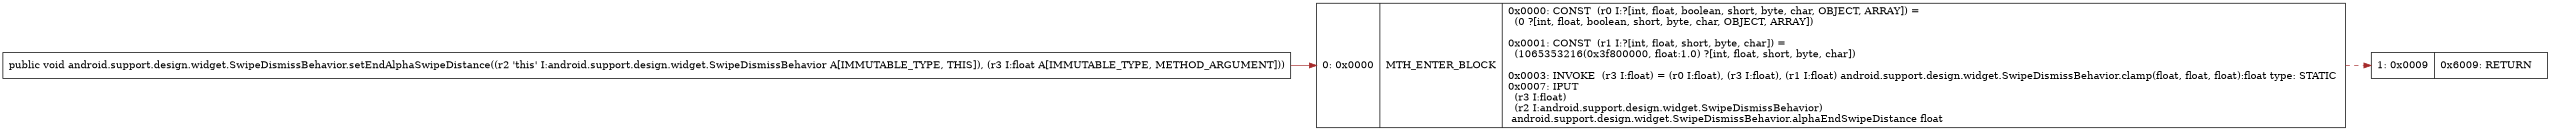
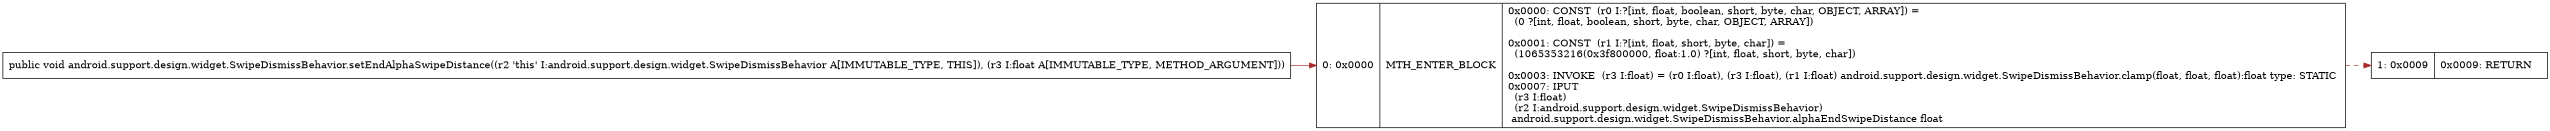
node "1: 0x0009": text "0x6009: RETURN" -> "0x0009: RETURN"
